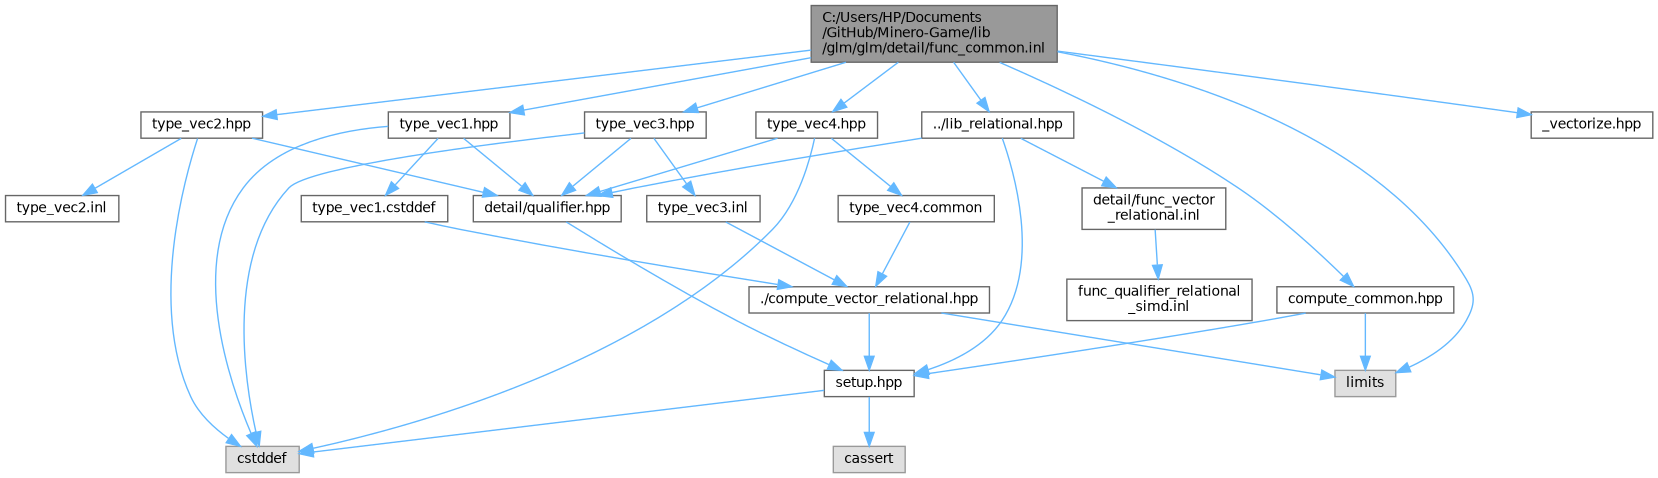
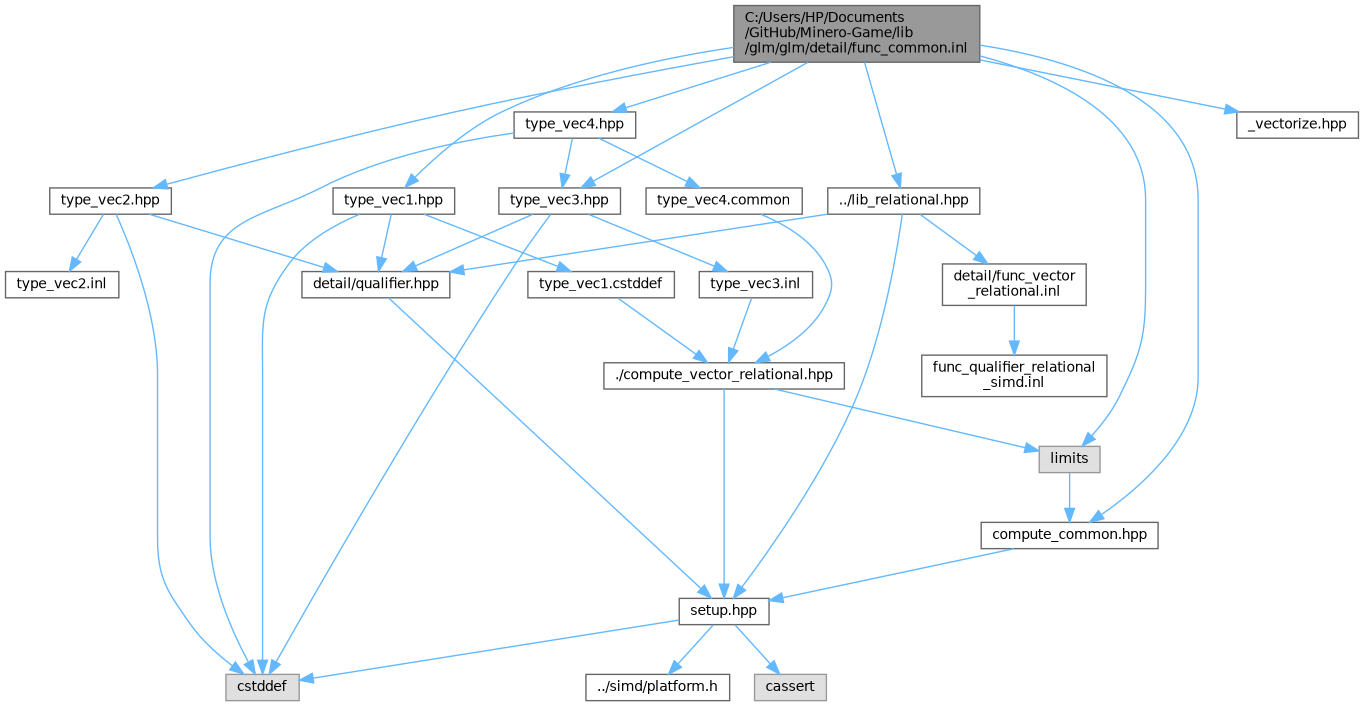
edge "type_vec4.hpp" -> "detail/qualifier.hpp": now "type_vec4.hpp" -> "type_vec3.hpp"
edge "compute_common.hpp" -> "limits": reversed
node "../simd/platform.h": added
